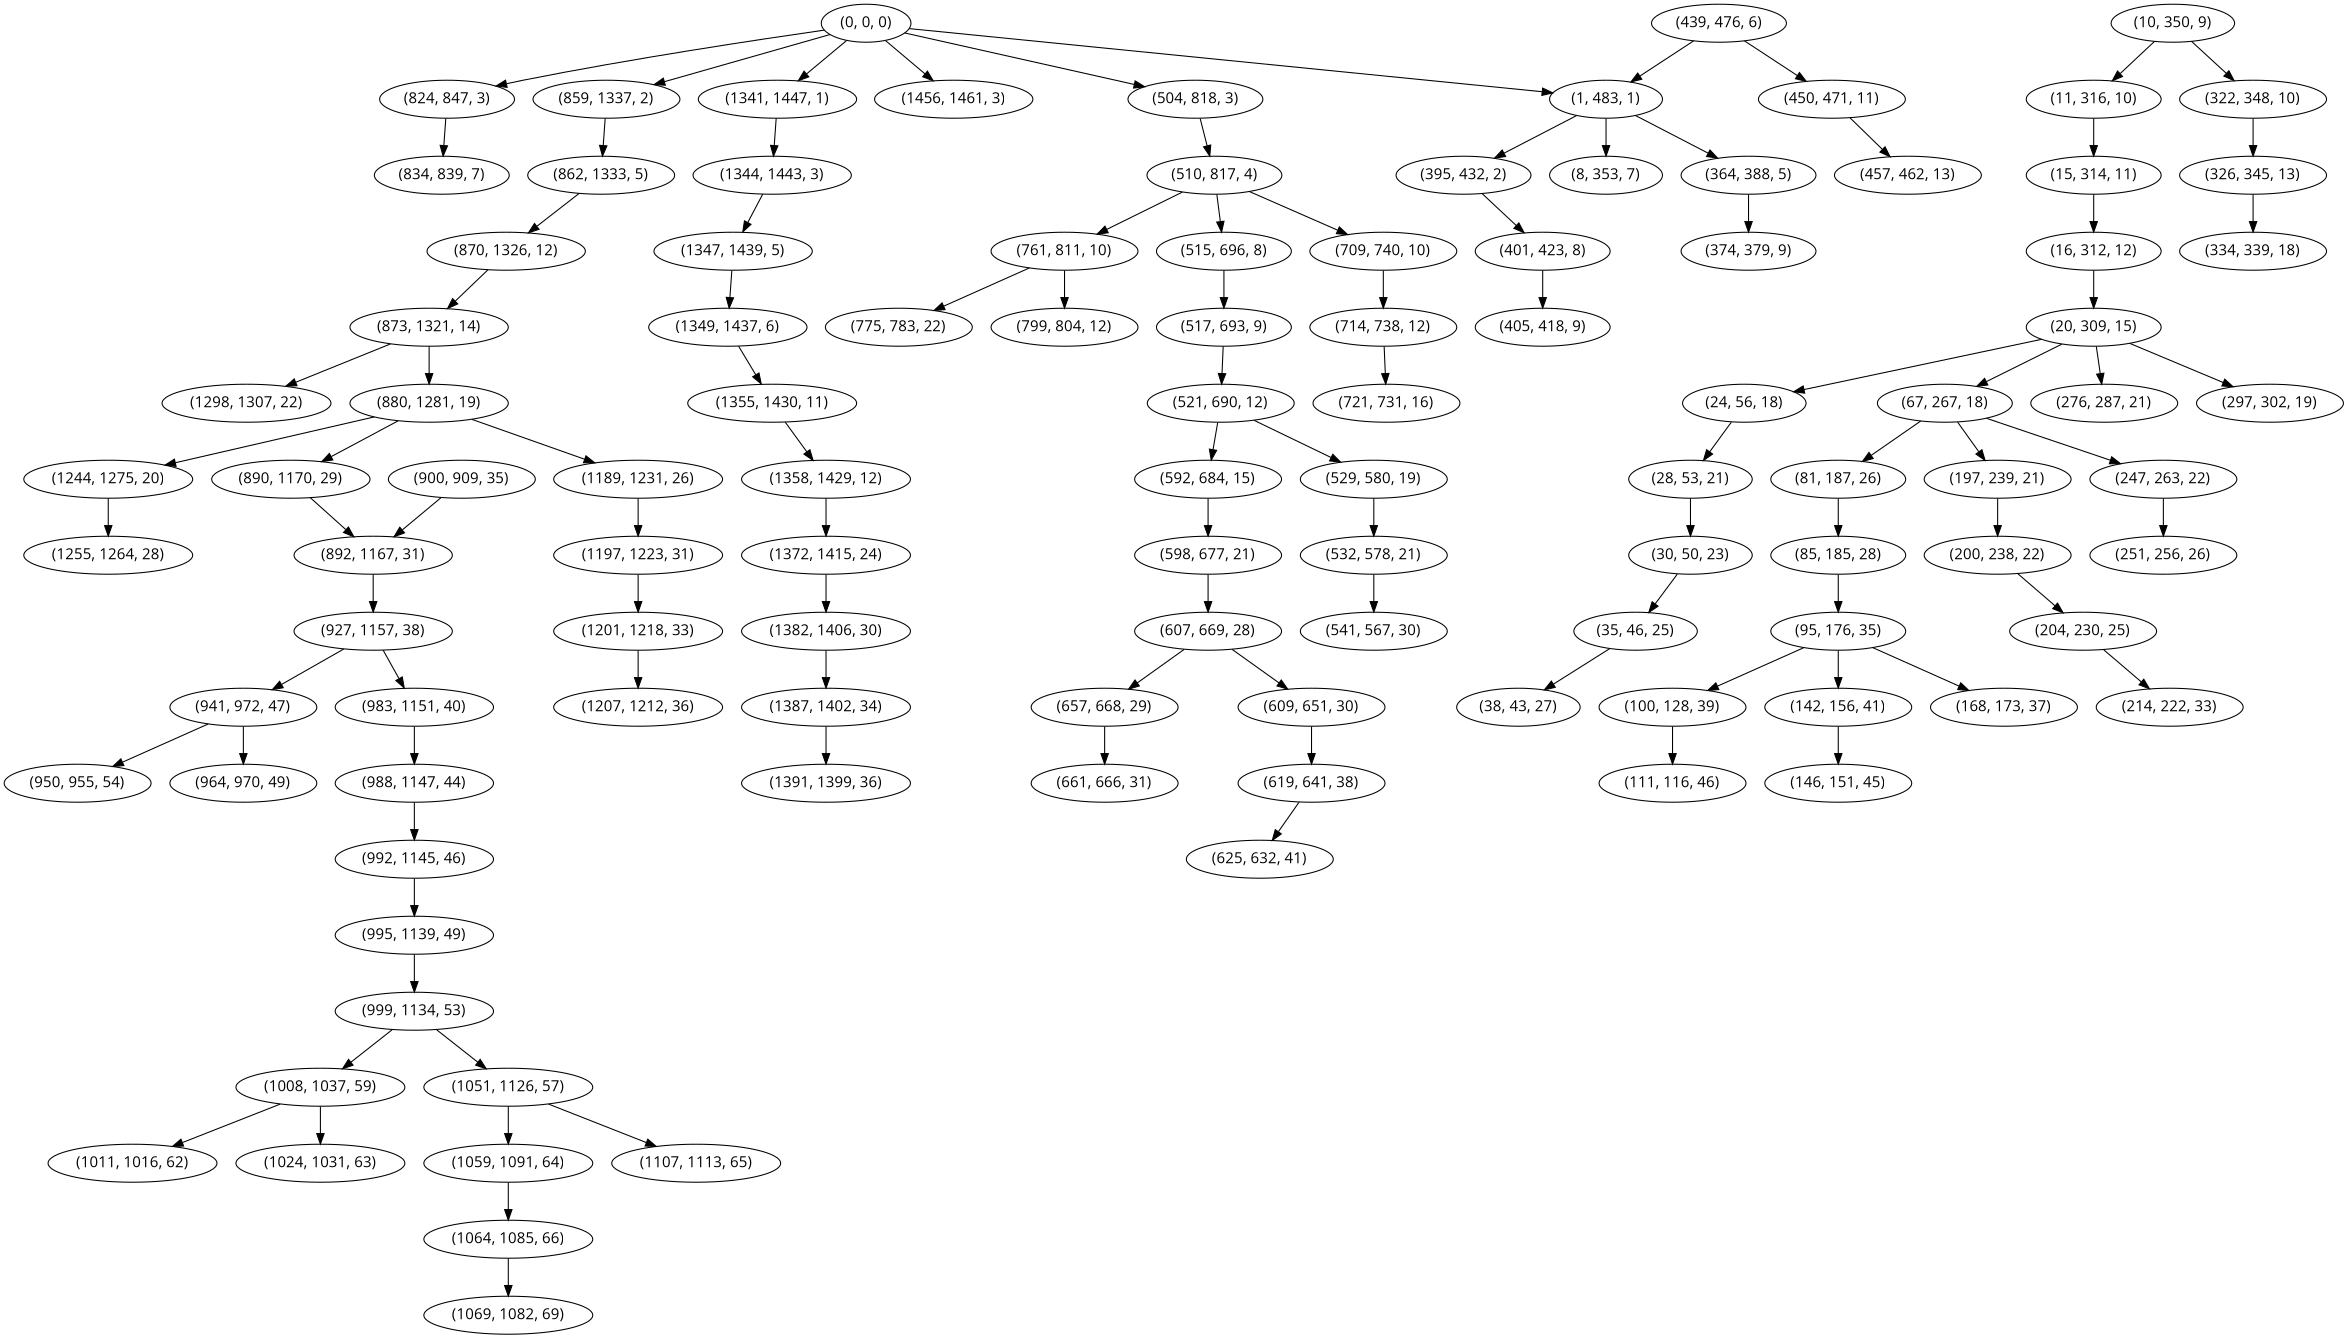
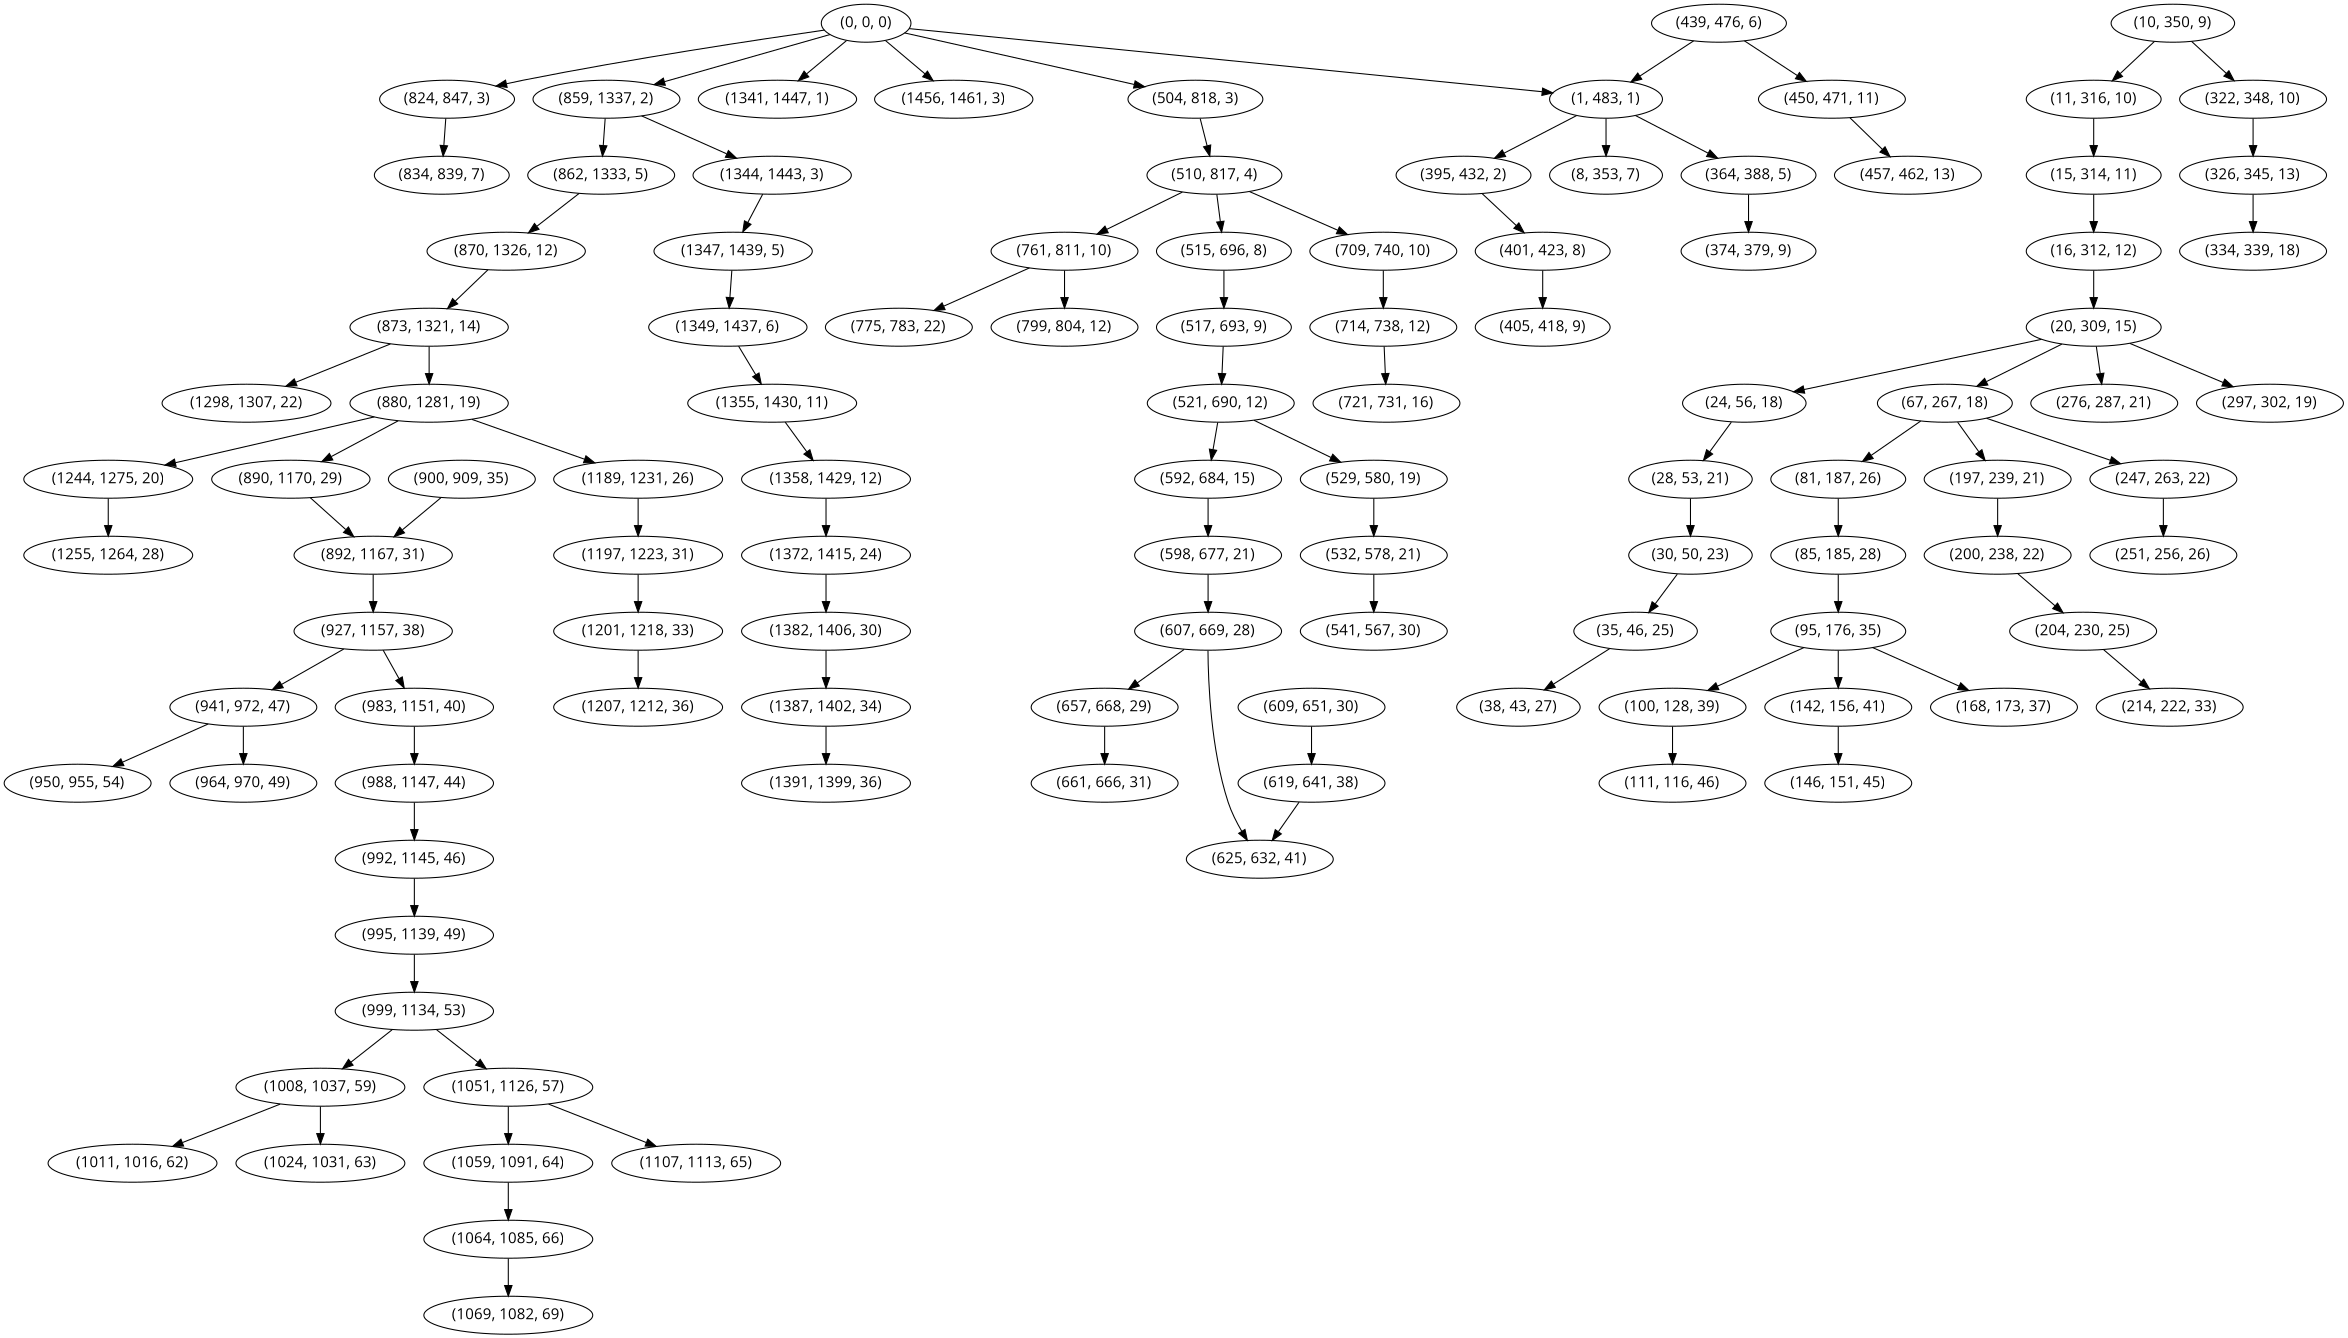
edge "(1341, 1447, 1)" -> "(1344, 1443, 3)": now "(859, 1337, 2)" -> "(1344, 1443, 3)"
edge "(607, 669, 28)" -> "(609, 651, 30)": now "(607, 669, 28)" -> "(625, 632, 41)"
